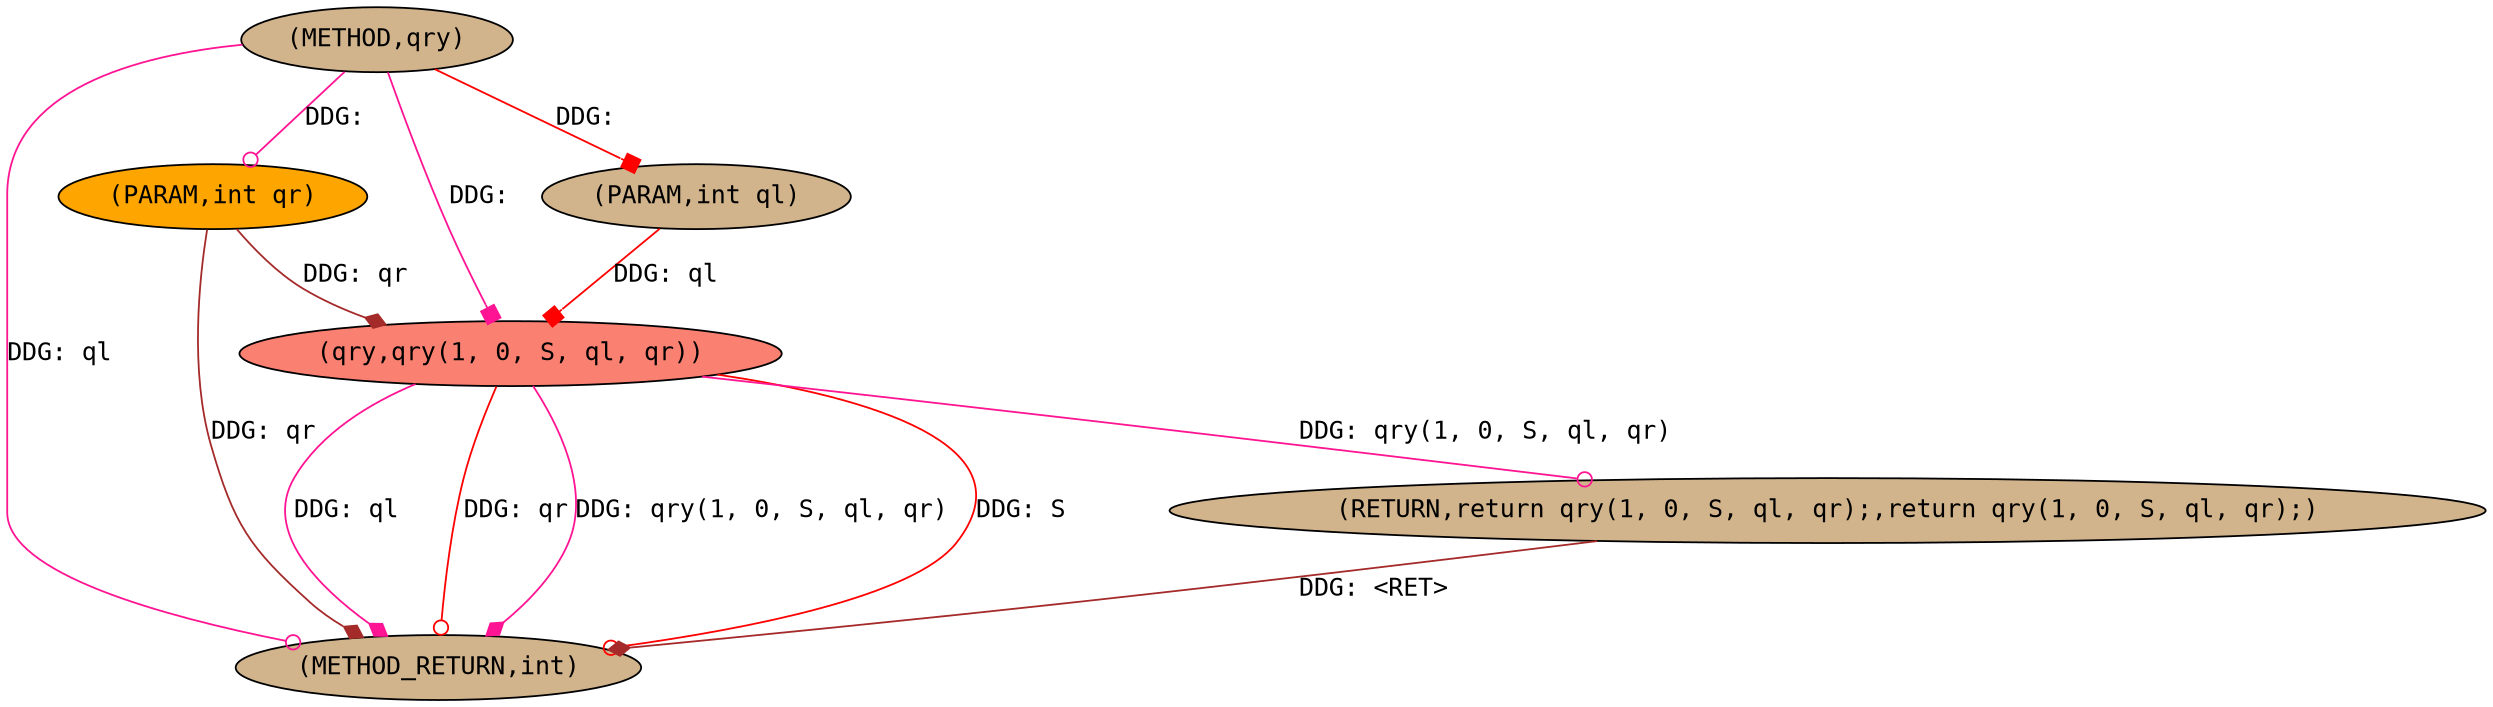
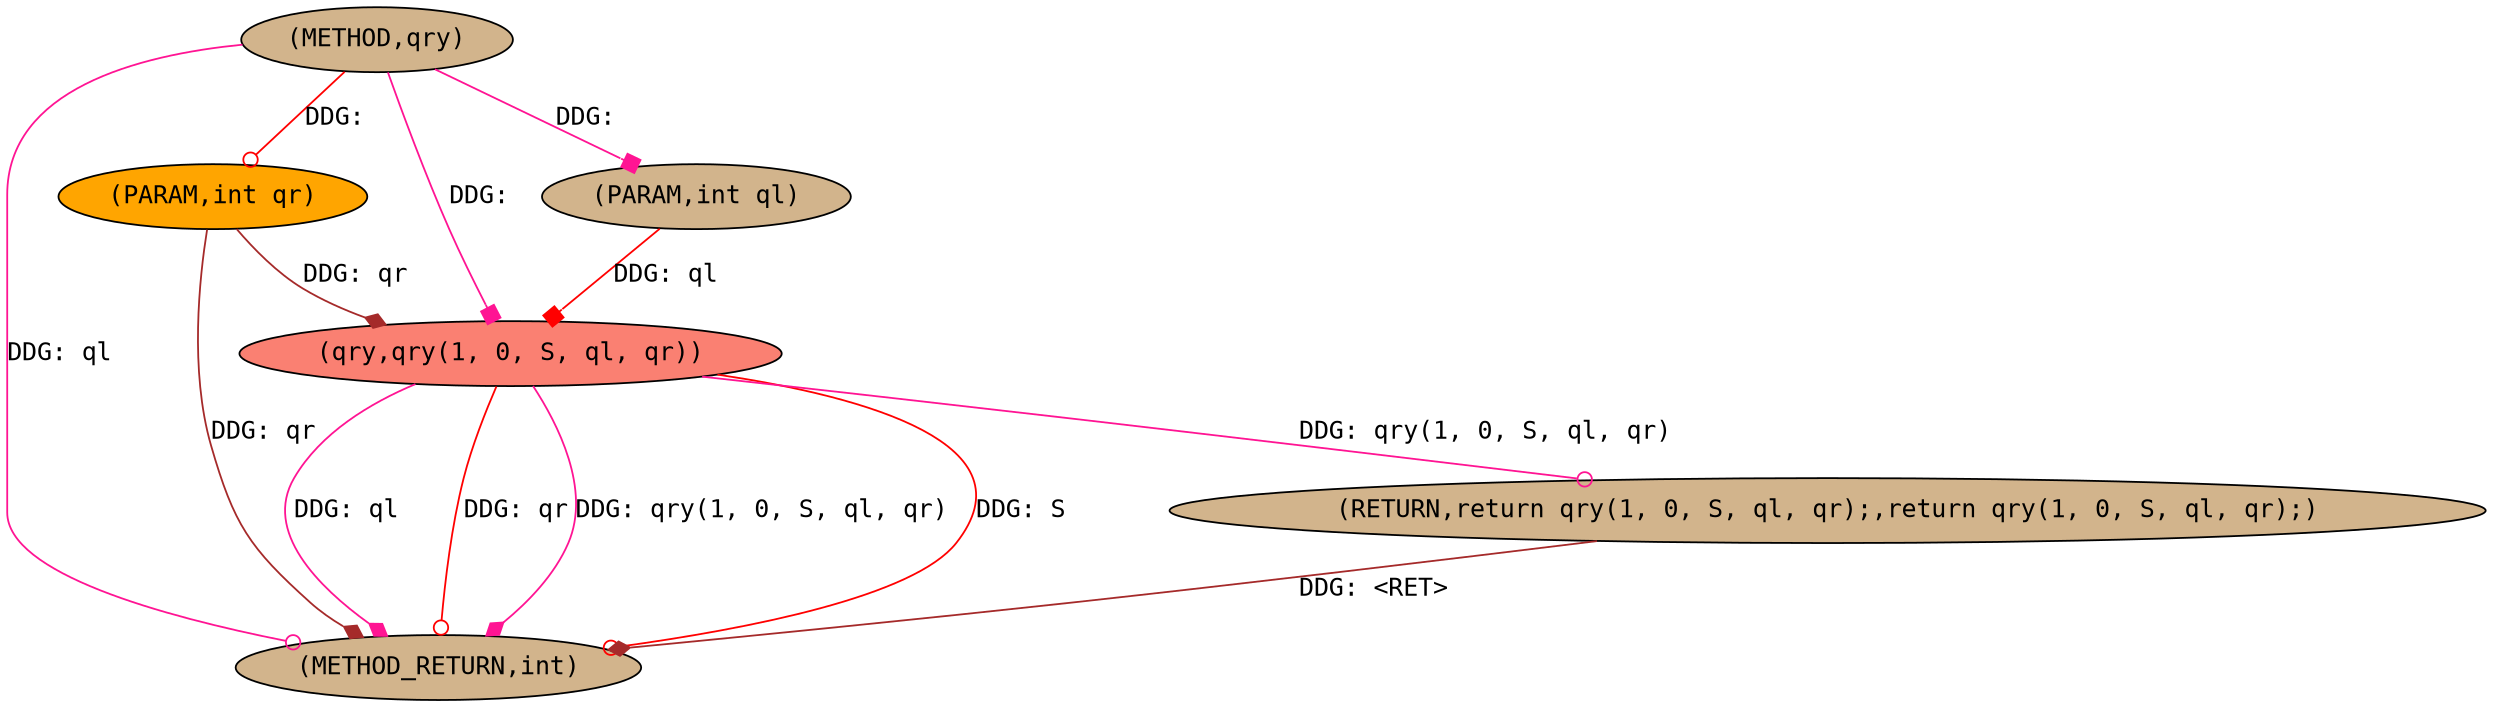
edge "(METHOD,qry)" -> "(PARAM,int qr)": color deeppink -> red
edge "(METHOD,qry)" -> "(PARAM,int ql)": color red -> deeppink
